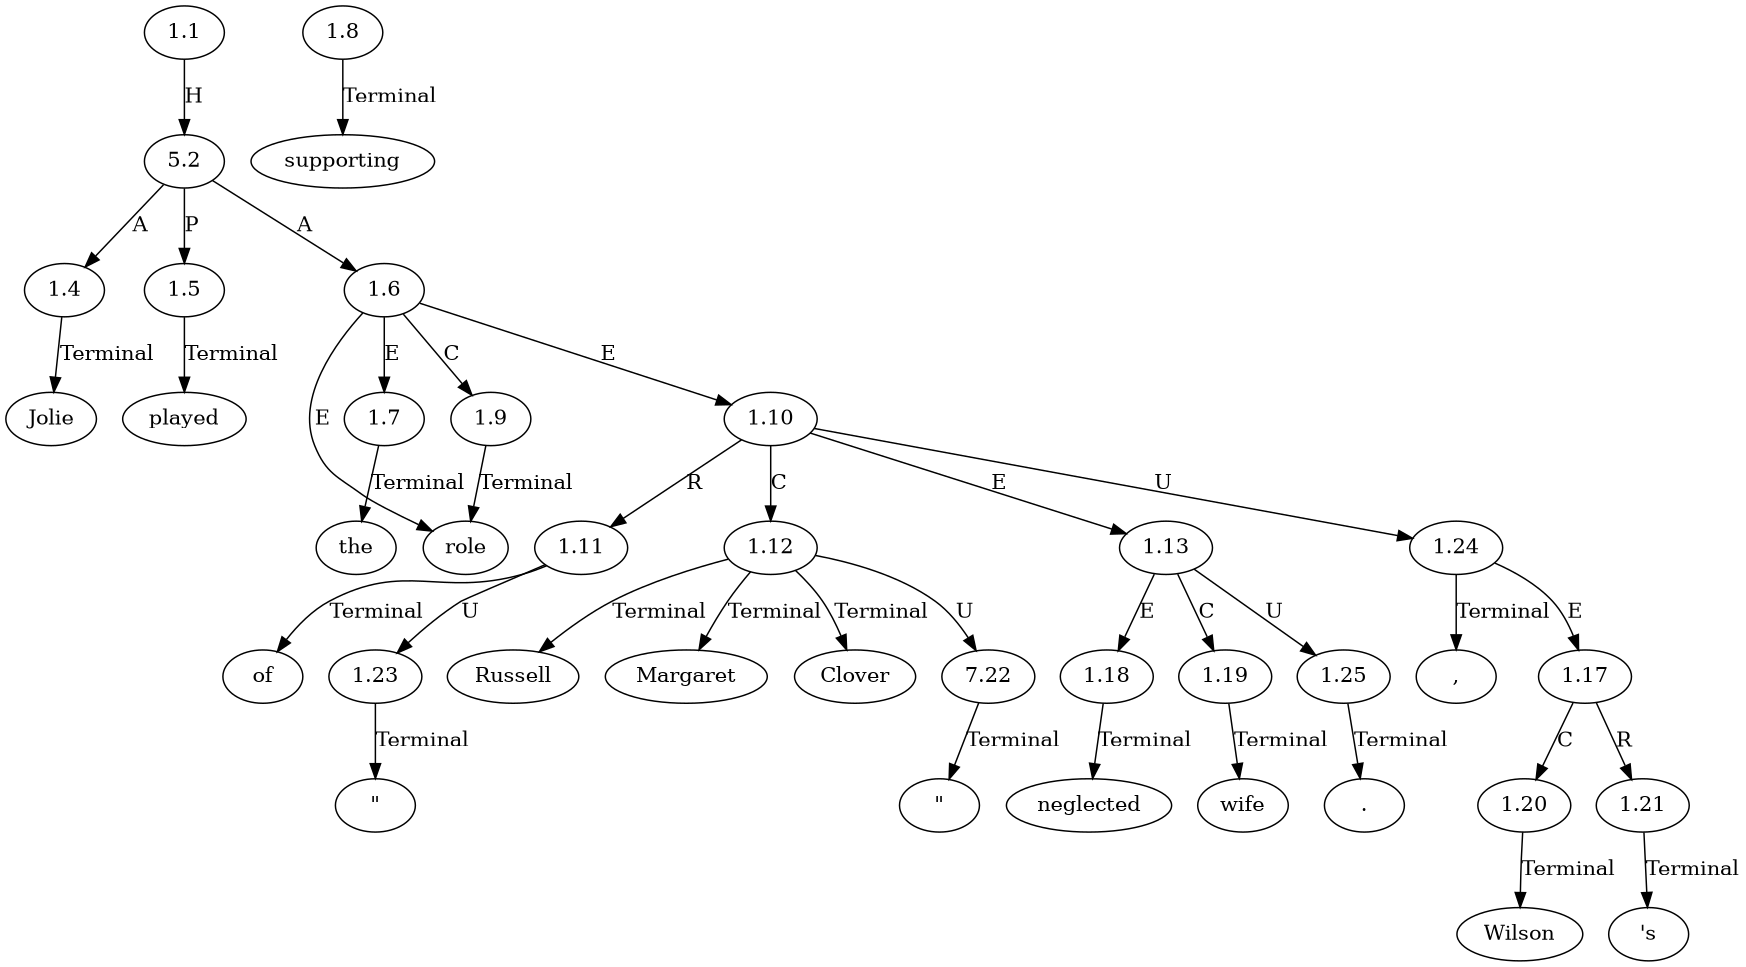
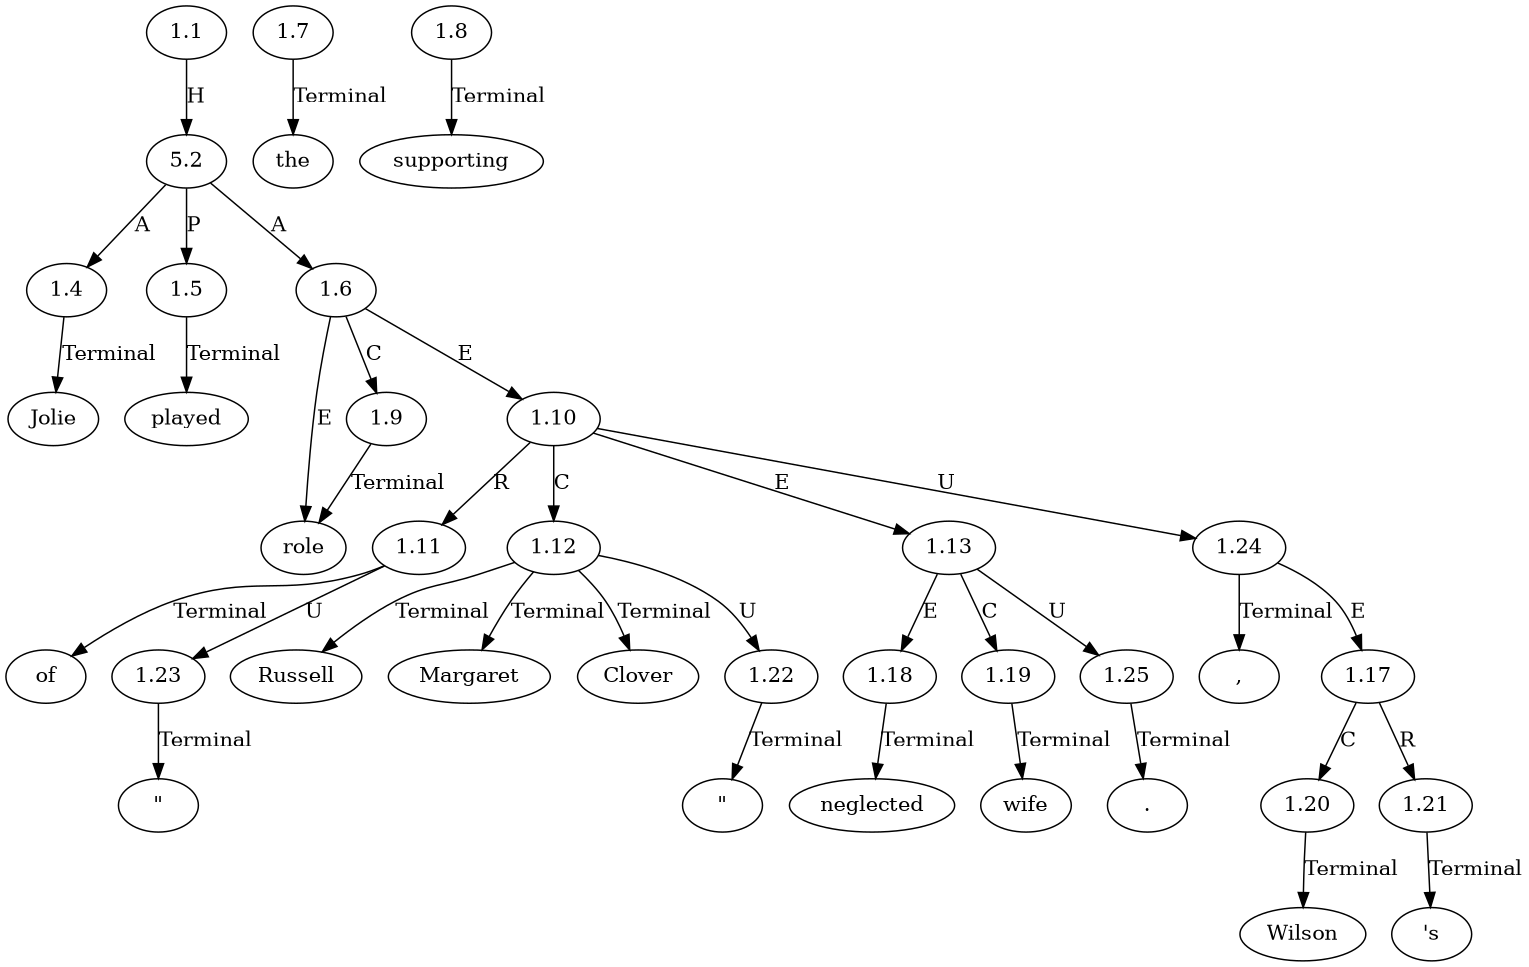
edge "1.6" -> "1.7": removed, label "E"
node "7.22": label "7.22" -> "1.22"
